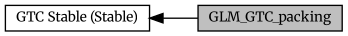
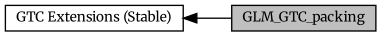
node "GTC Stable (Stable)": label "GTC Stable (Stable)" -> "GTC Extensions (Stable)"
